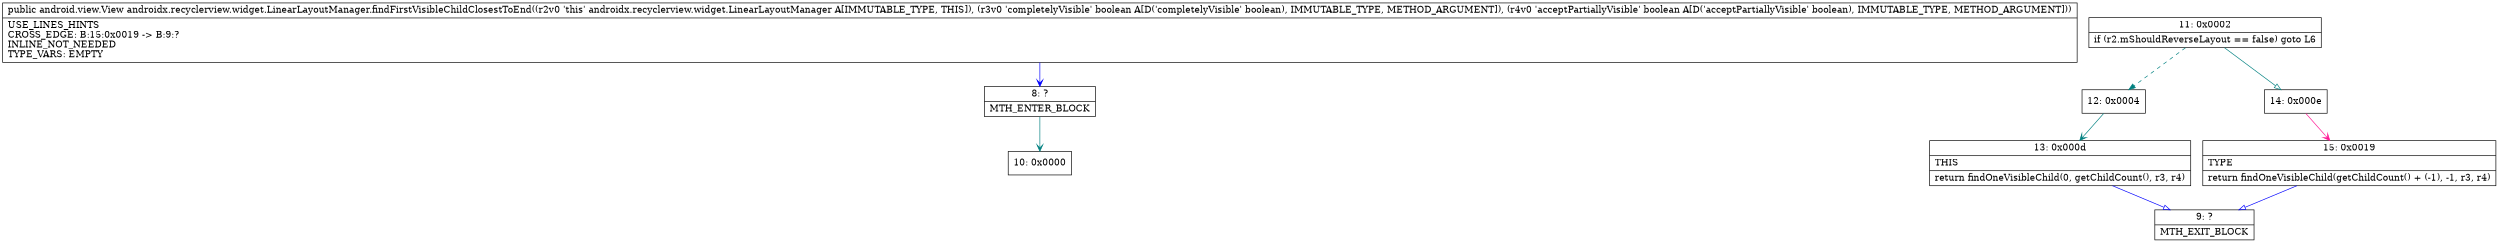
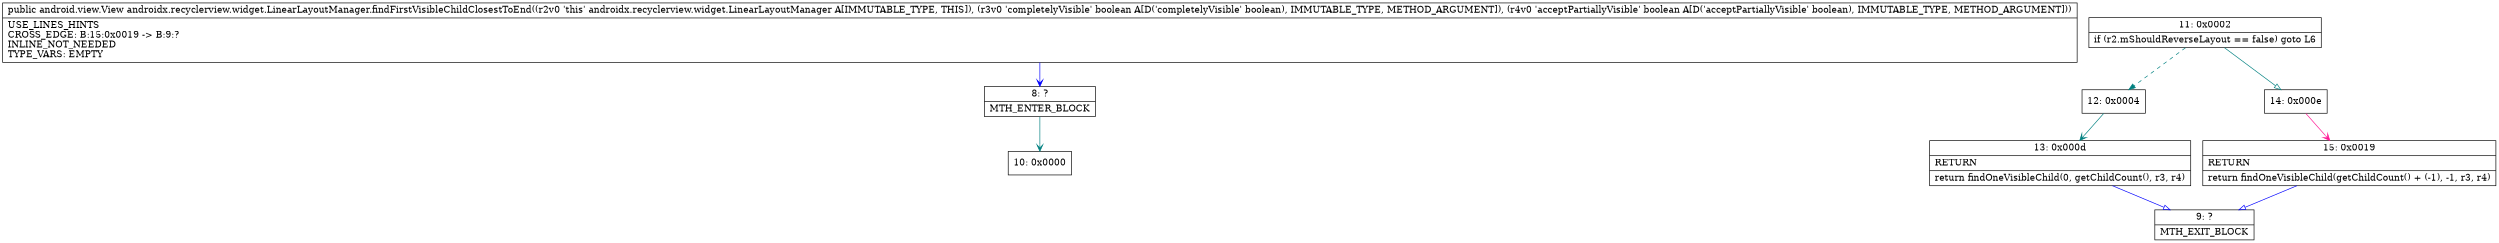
node "13: 0x000d": text "THIS" -> "RETURN"
node "15: 0x0019": text "TYPE" -> "RETURN"
